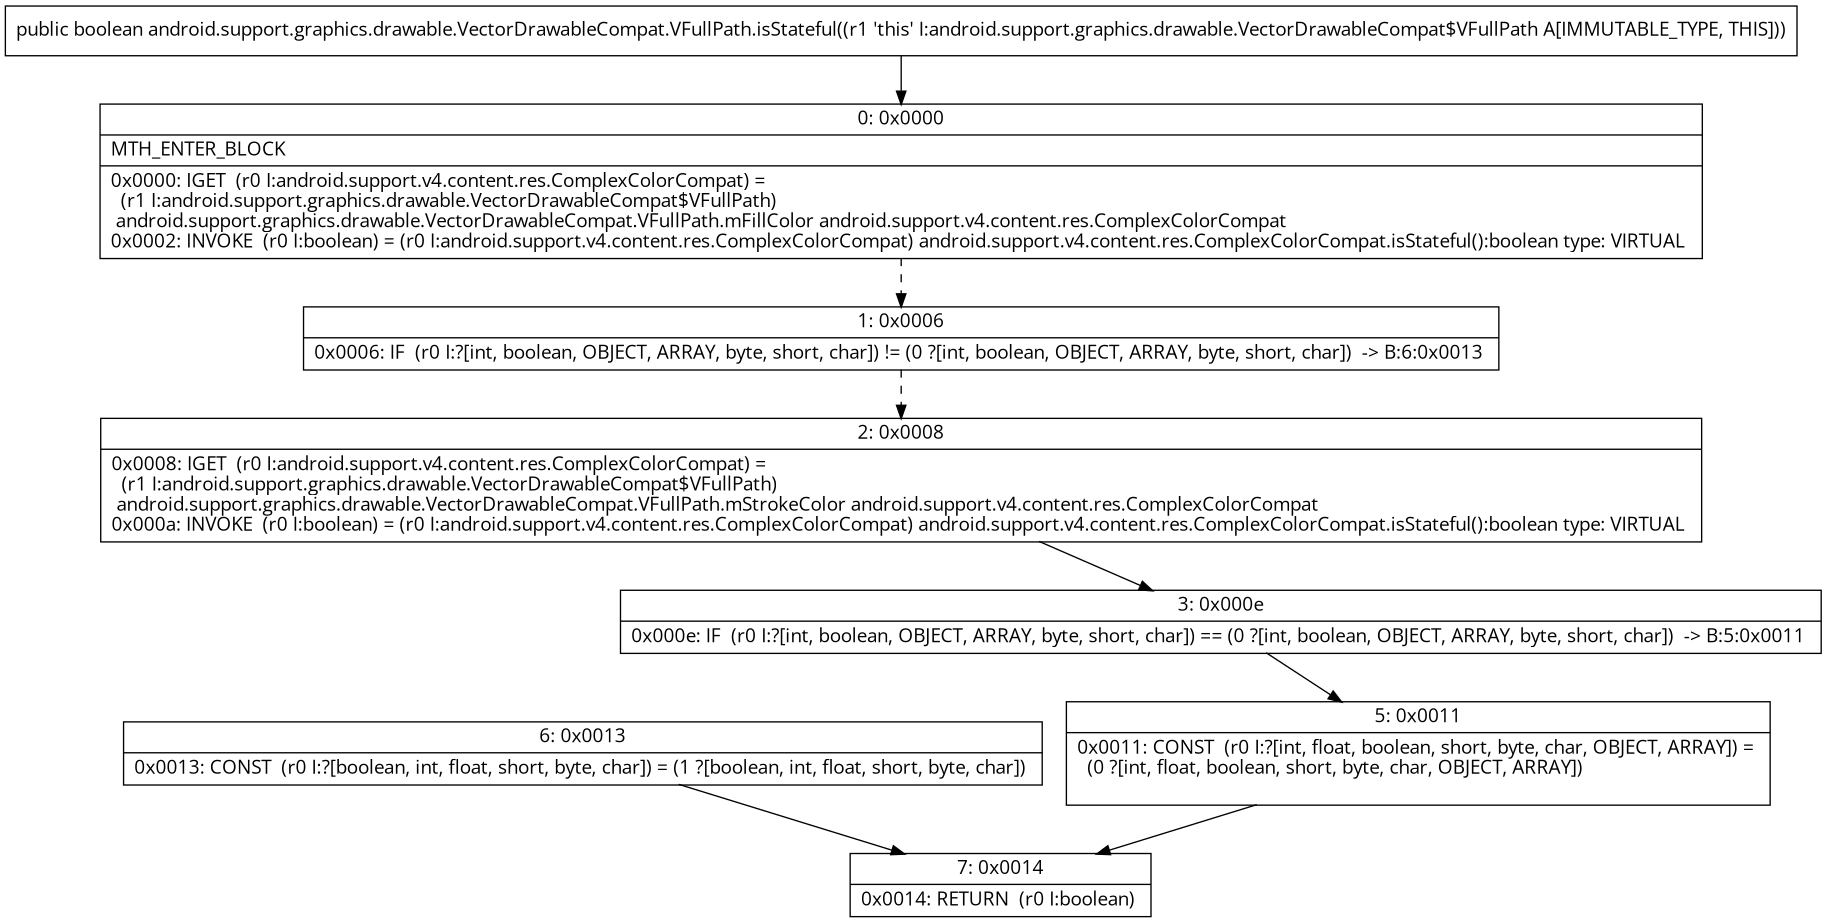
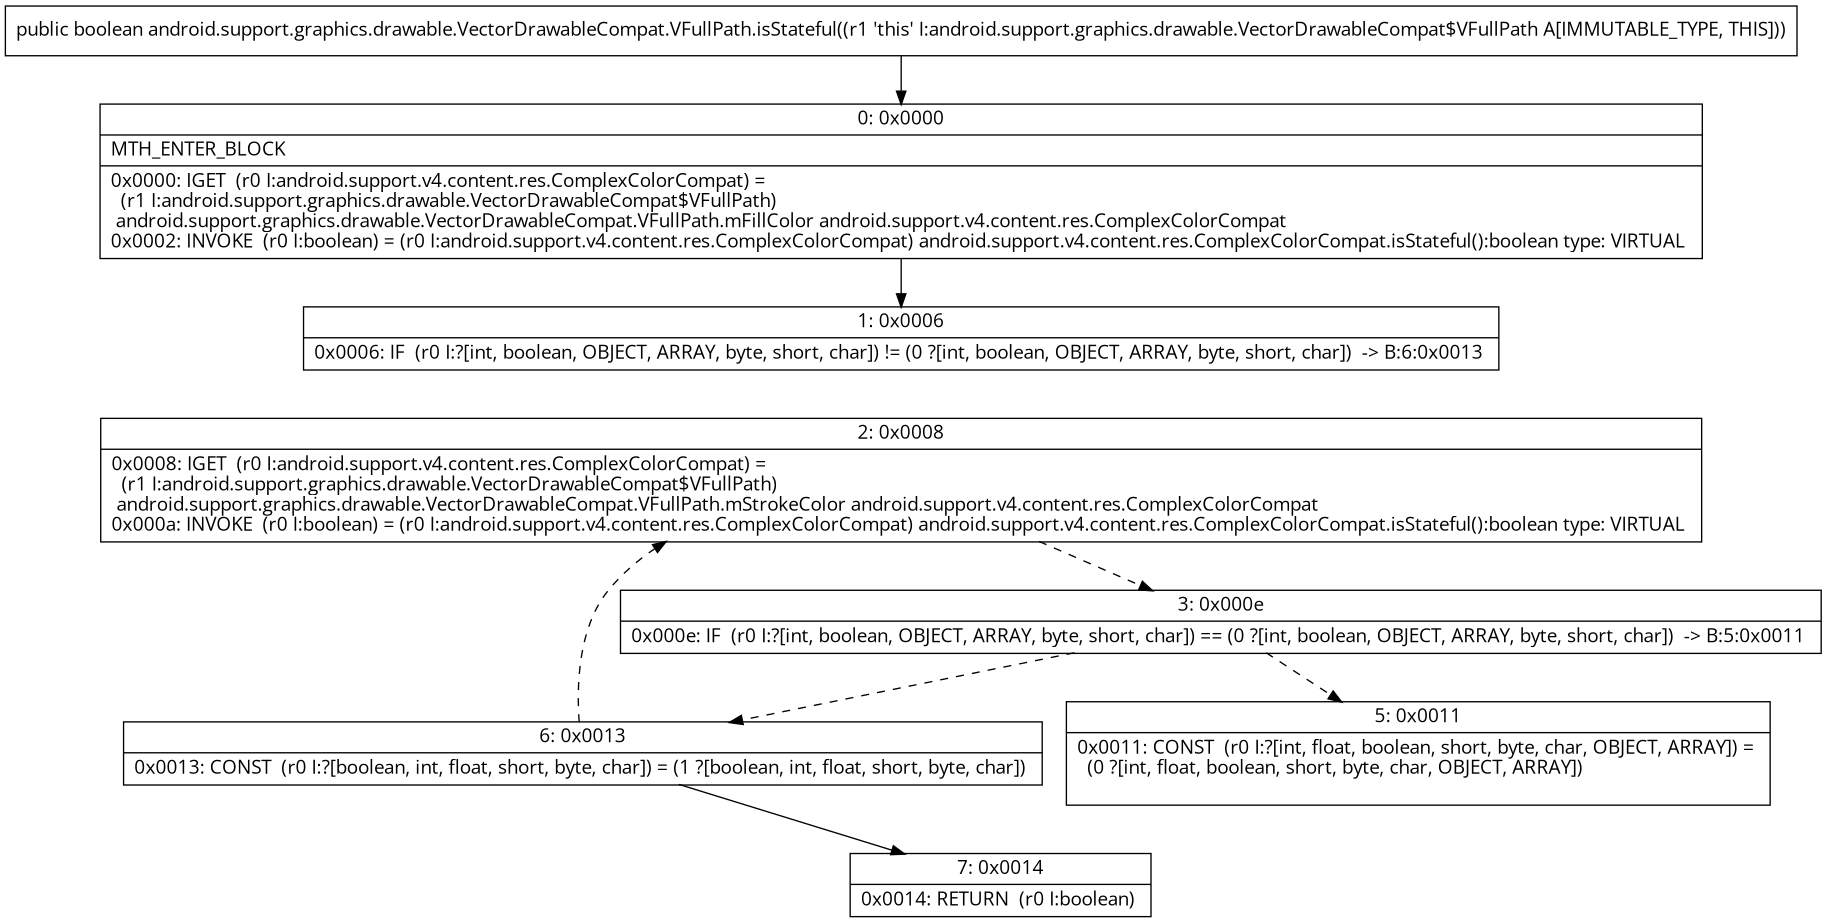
edge "0: 0x0000" -> "1: 0x0006": style dashed -> solid
edge "1: 0x0006" -> "2: 0x0008": now "6: 0x0013" -> "2: 0x0008"
edge "2: 0x0008" -> "3: 0x000e": style solid -> dashed
edge "3: 0x000e" -> "5: 0x0011": style solid -> dashed
edge "3: 0x000e" -> "6: 0x0013": added
edge "5: 0x0011" -> "7: 0x0014": removed
